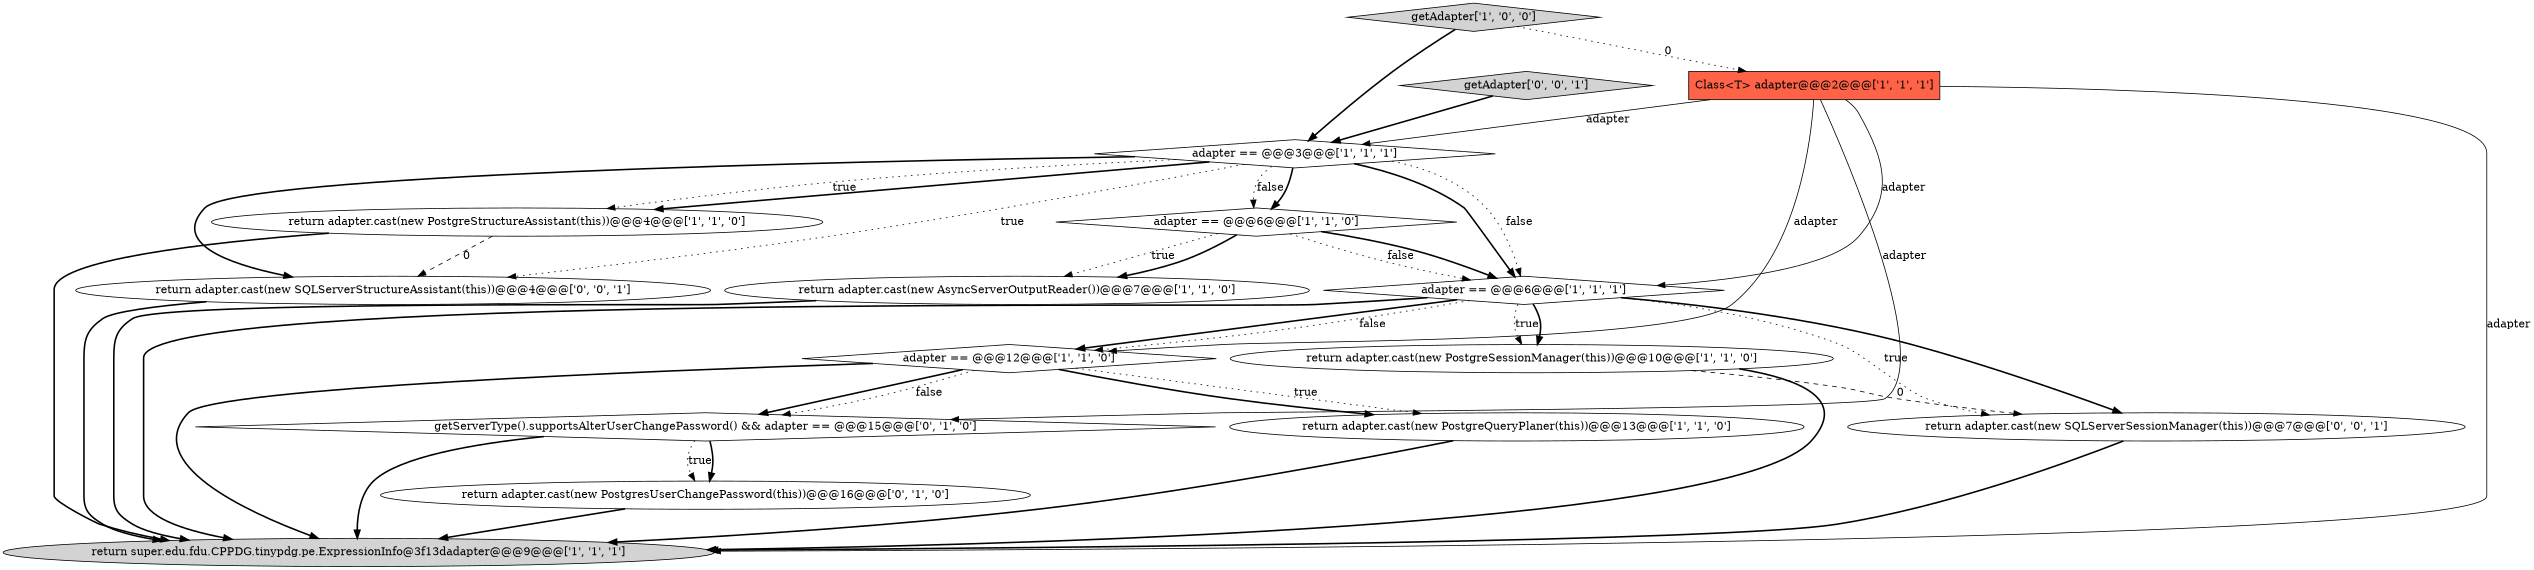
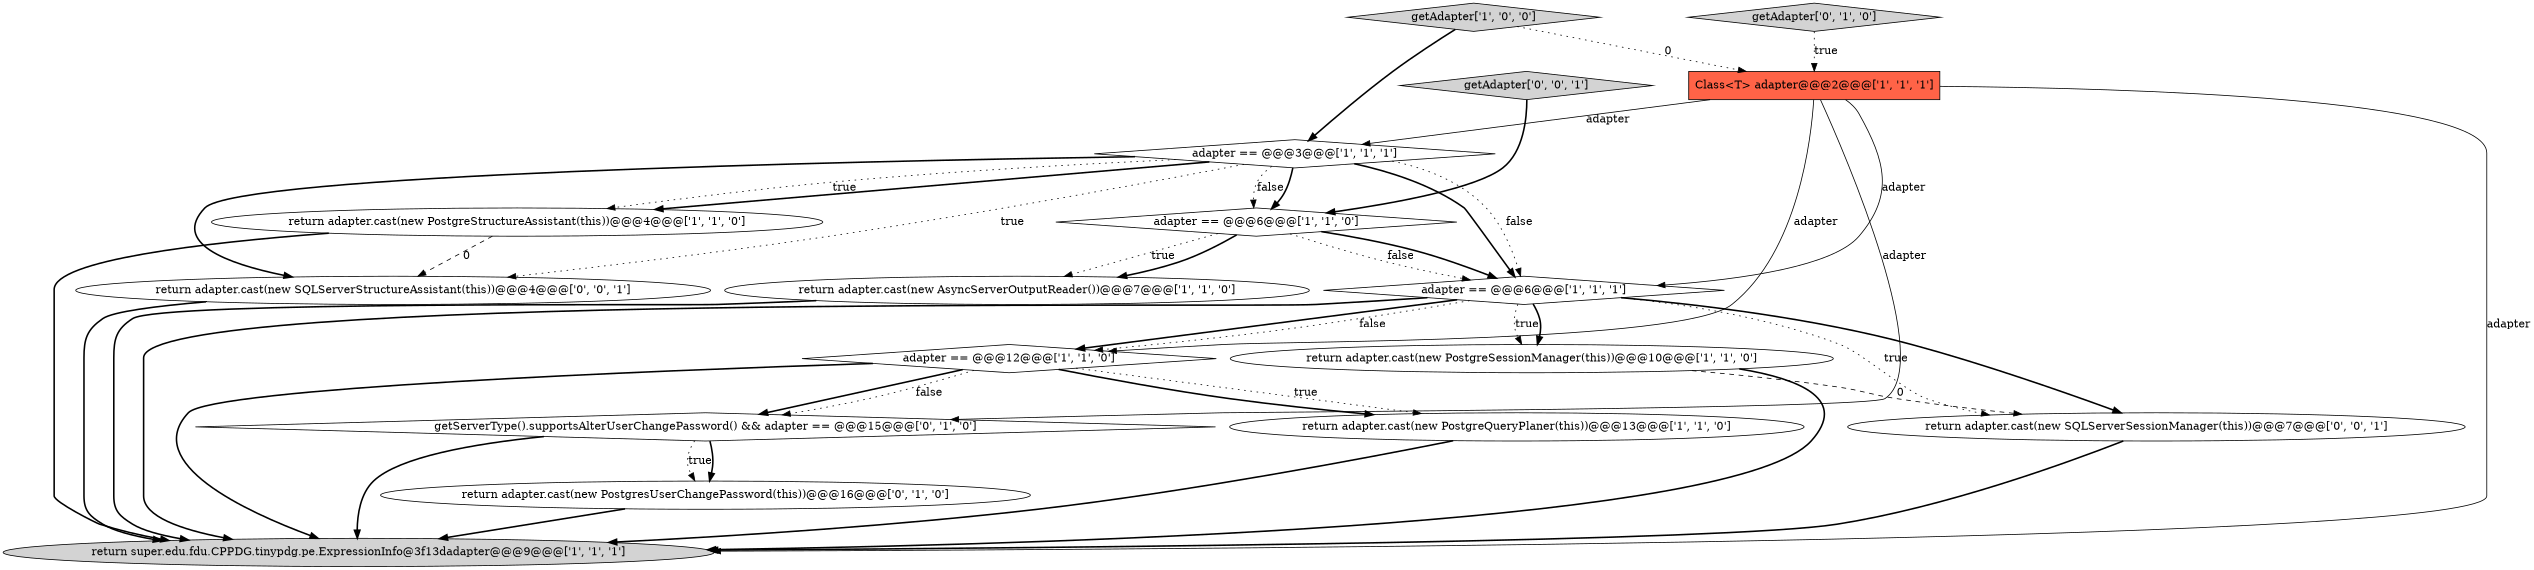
node "getAdapter['0', '1', '0']": added
edge "getAdapter['0', '0', '1']" -> "adapter == @@@3@@@['1', '1', '1']": now "getAdapter['0', '0', '1']" -> "adapter == @@@6@@@['1', '1', '0']"
